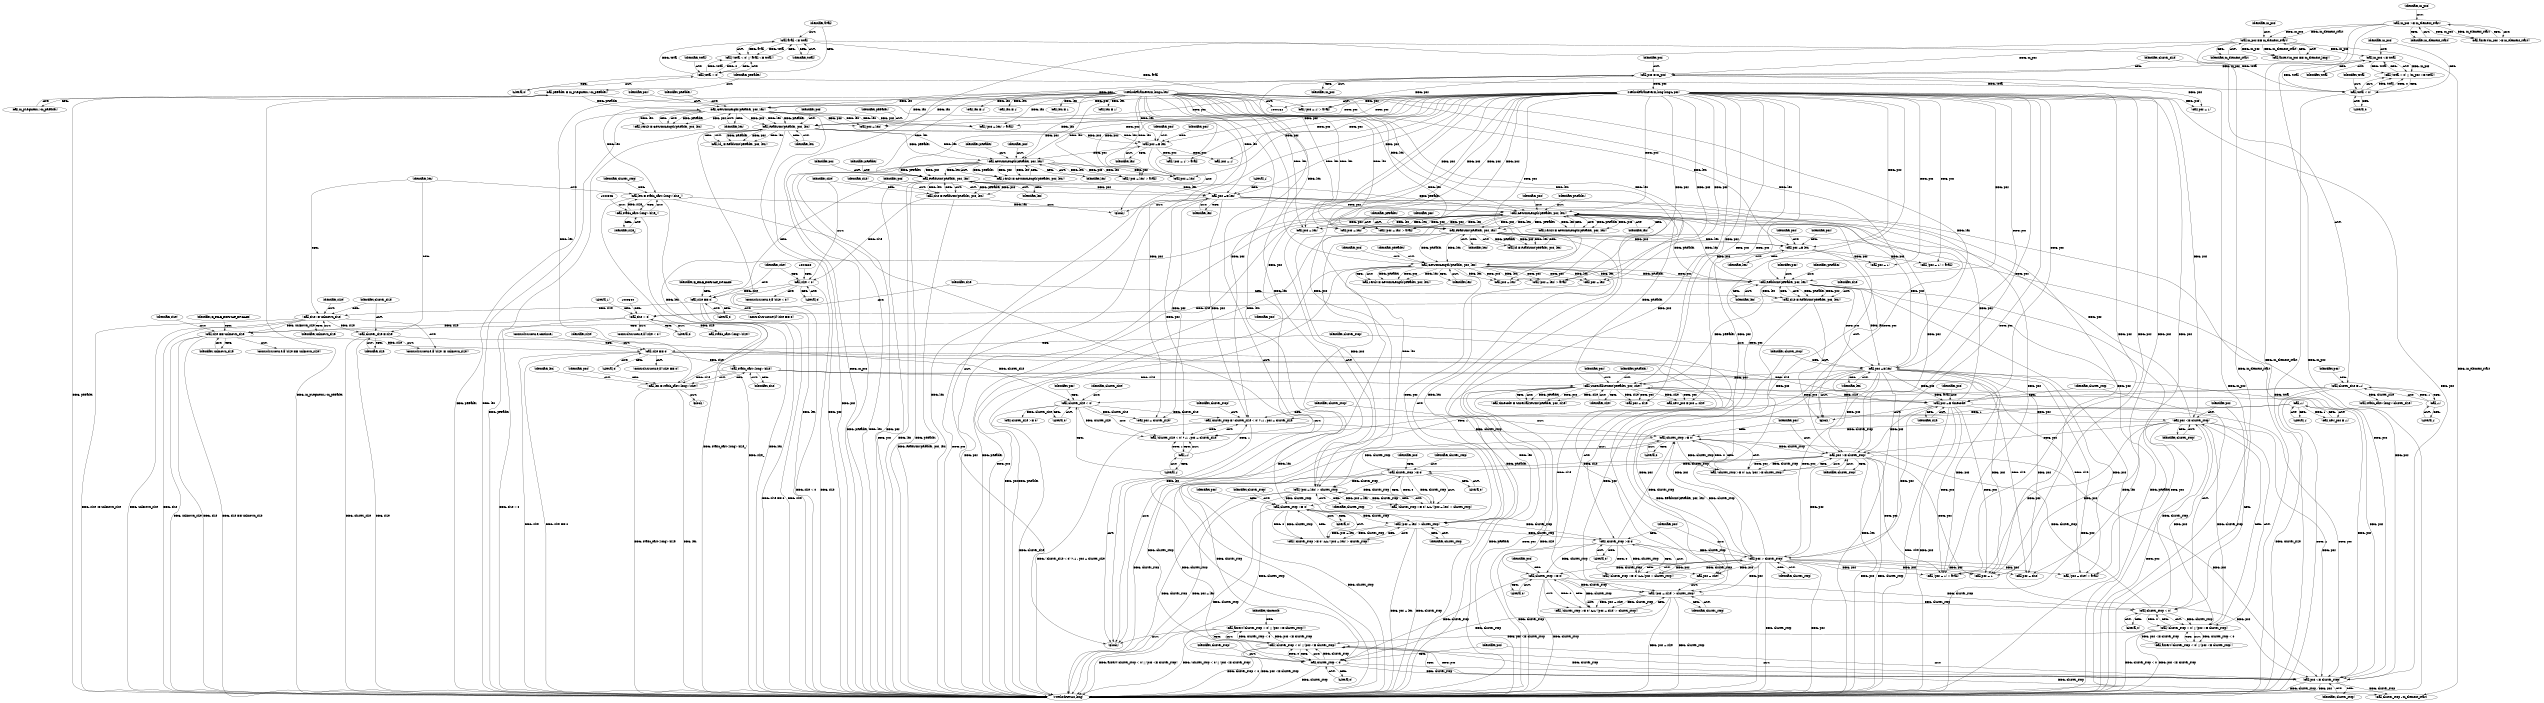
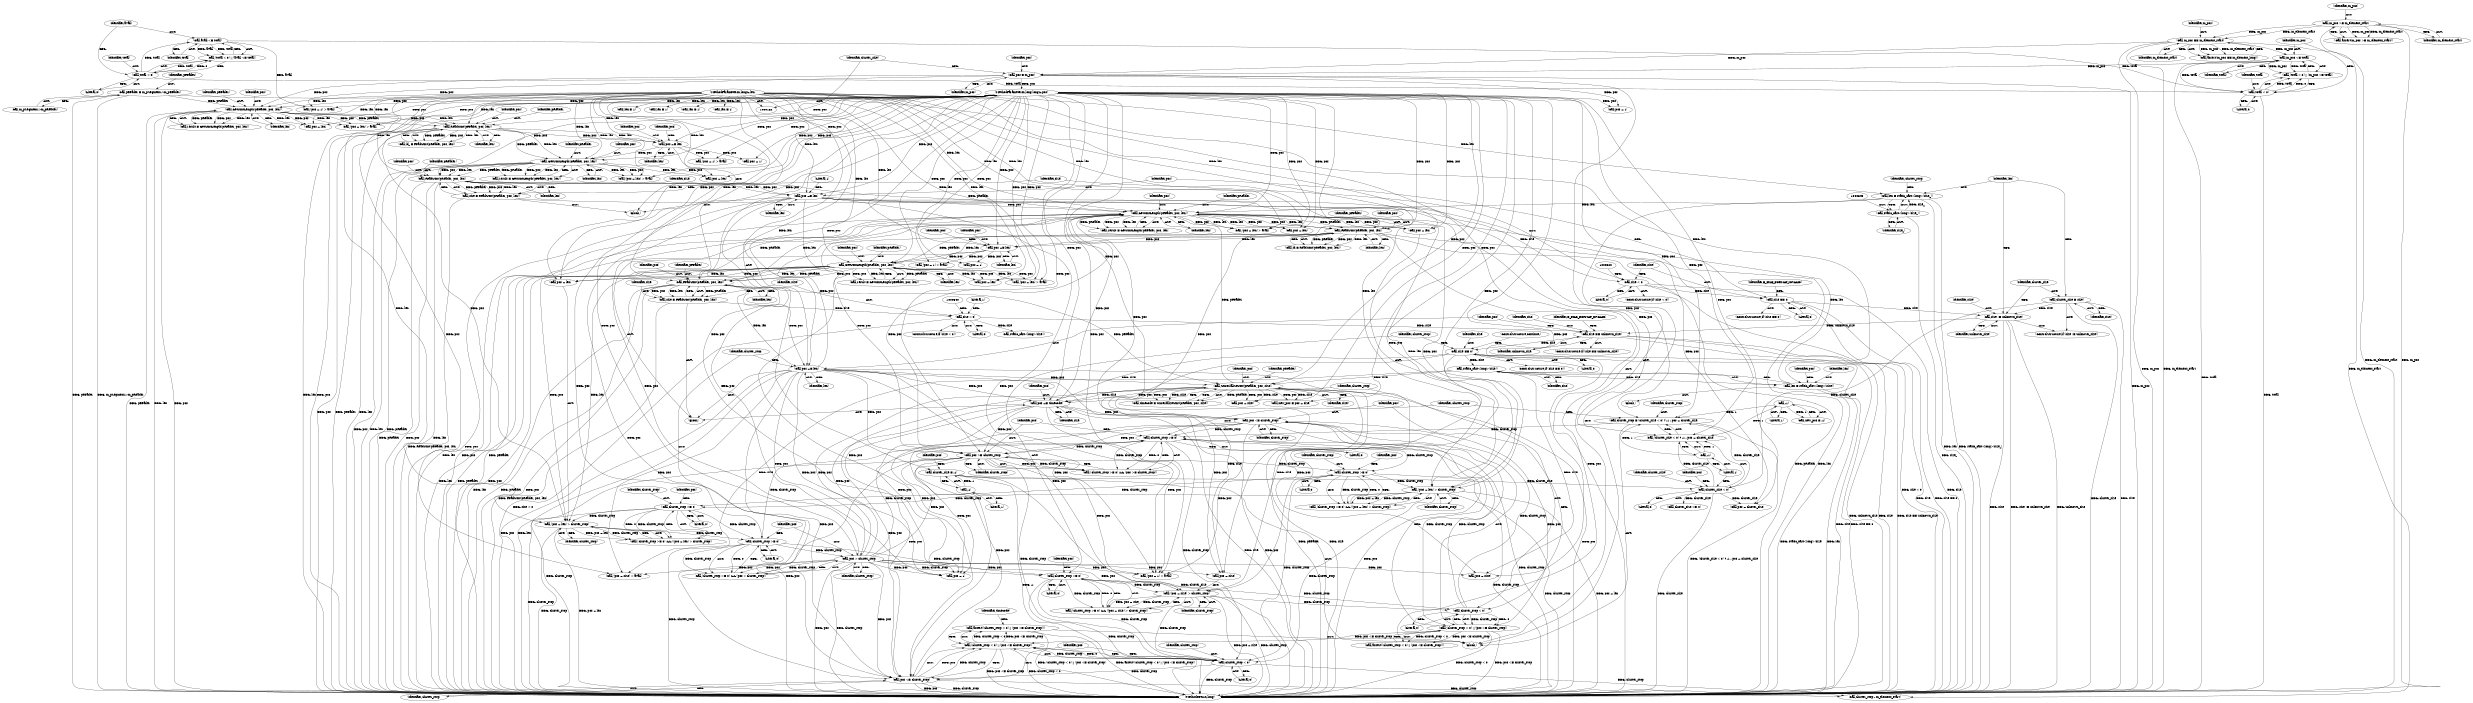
edge "(Call,size != unknown_size)" -> "(Call,cluster_size = size)": reversed
edge "(Call,cluster_size = -1)" -> "(Call,cluster_size < 0)": label "DDG: avail" -> "DDG: cluster_size"
node "(Call,static_cast<long>(cluster_size))": removed
edge "(MethodParameterIn,long long& pos)" -> "(MethodReturn,long)": added, label "DDG: pos"
edge "(Call,m_pos <= total)" -> "(MethodReturn,long)": added, label "DDG: total"
